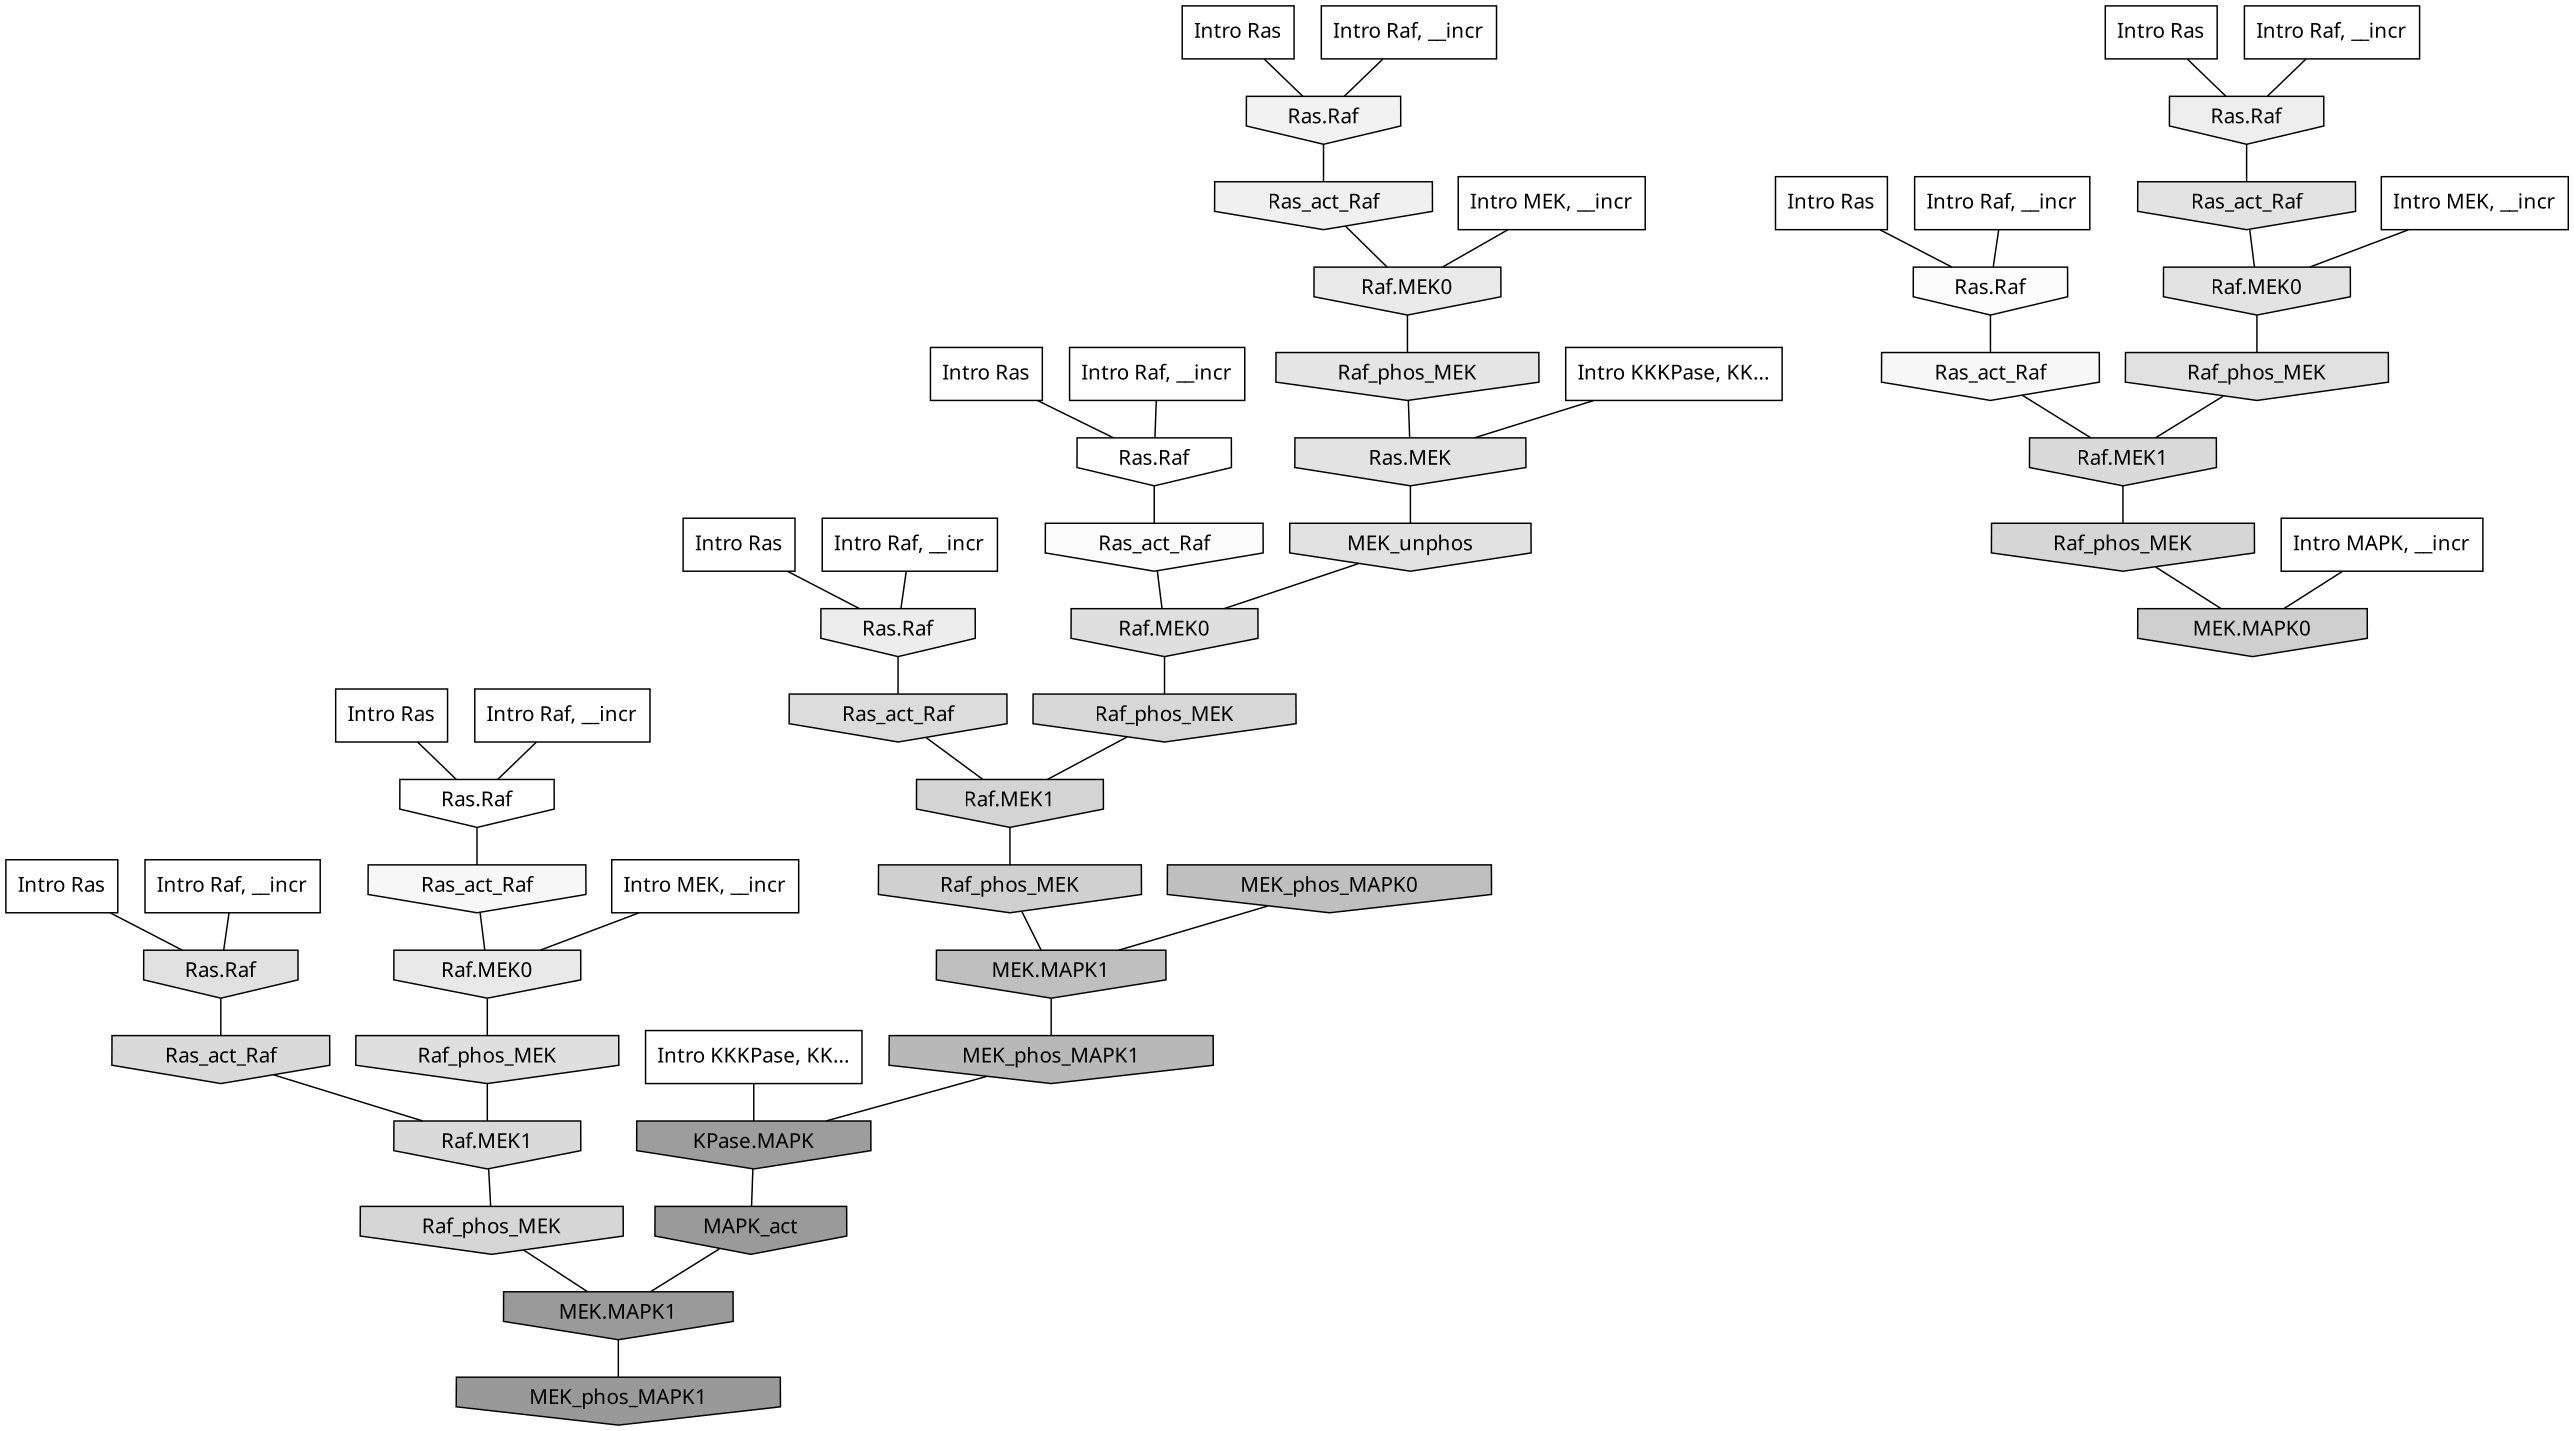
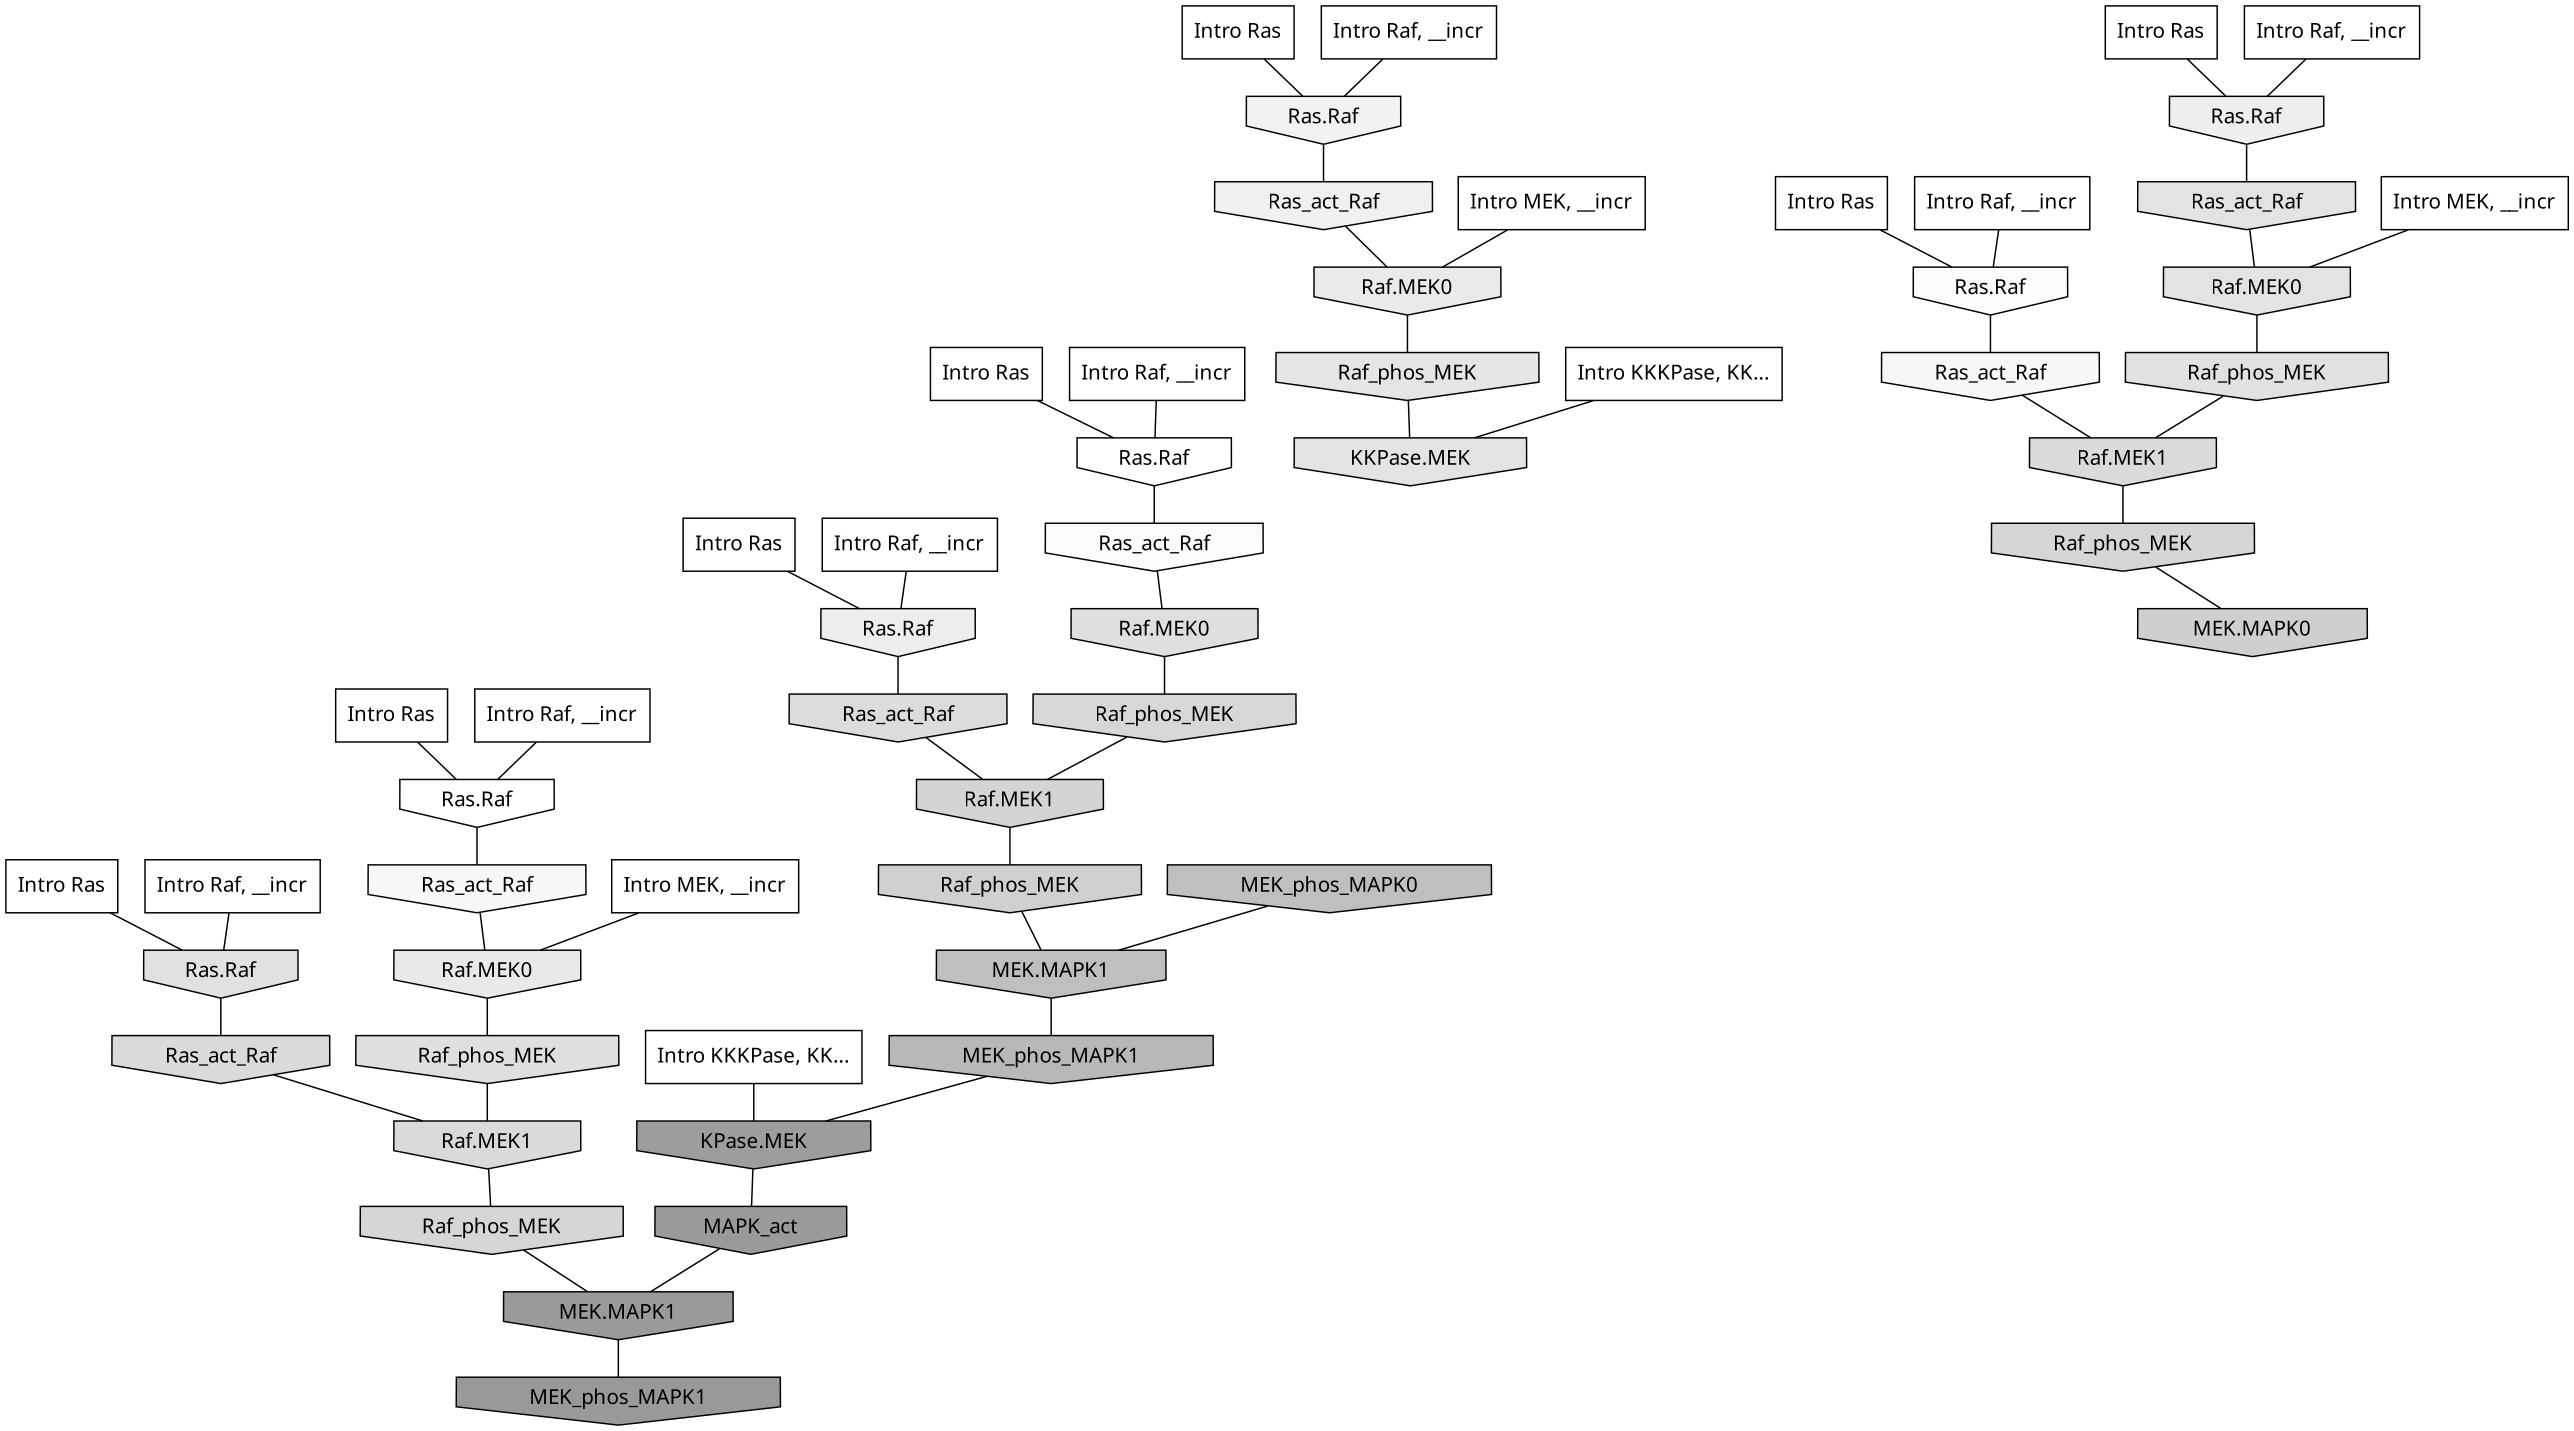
node "Ras.MEK": label "Ras.MEK" -> "KKPase.MEK"
node "MEK_unphos": removed
node "Intro MAPK, __incr": removed
node "KPase.MAPK": label "KPase.MAPK" -> "KPase.MEK"
